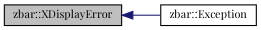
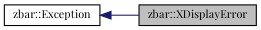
edge "zbar::Exception" -> "zbar::XDisplayError": reversed
